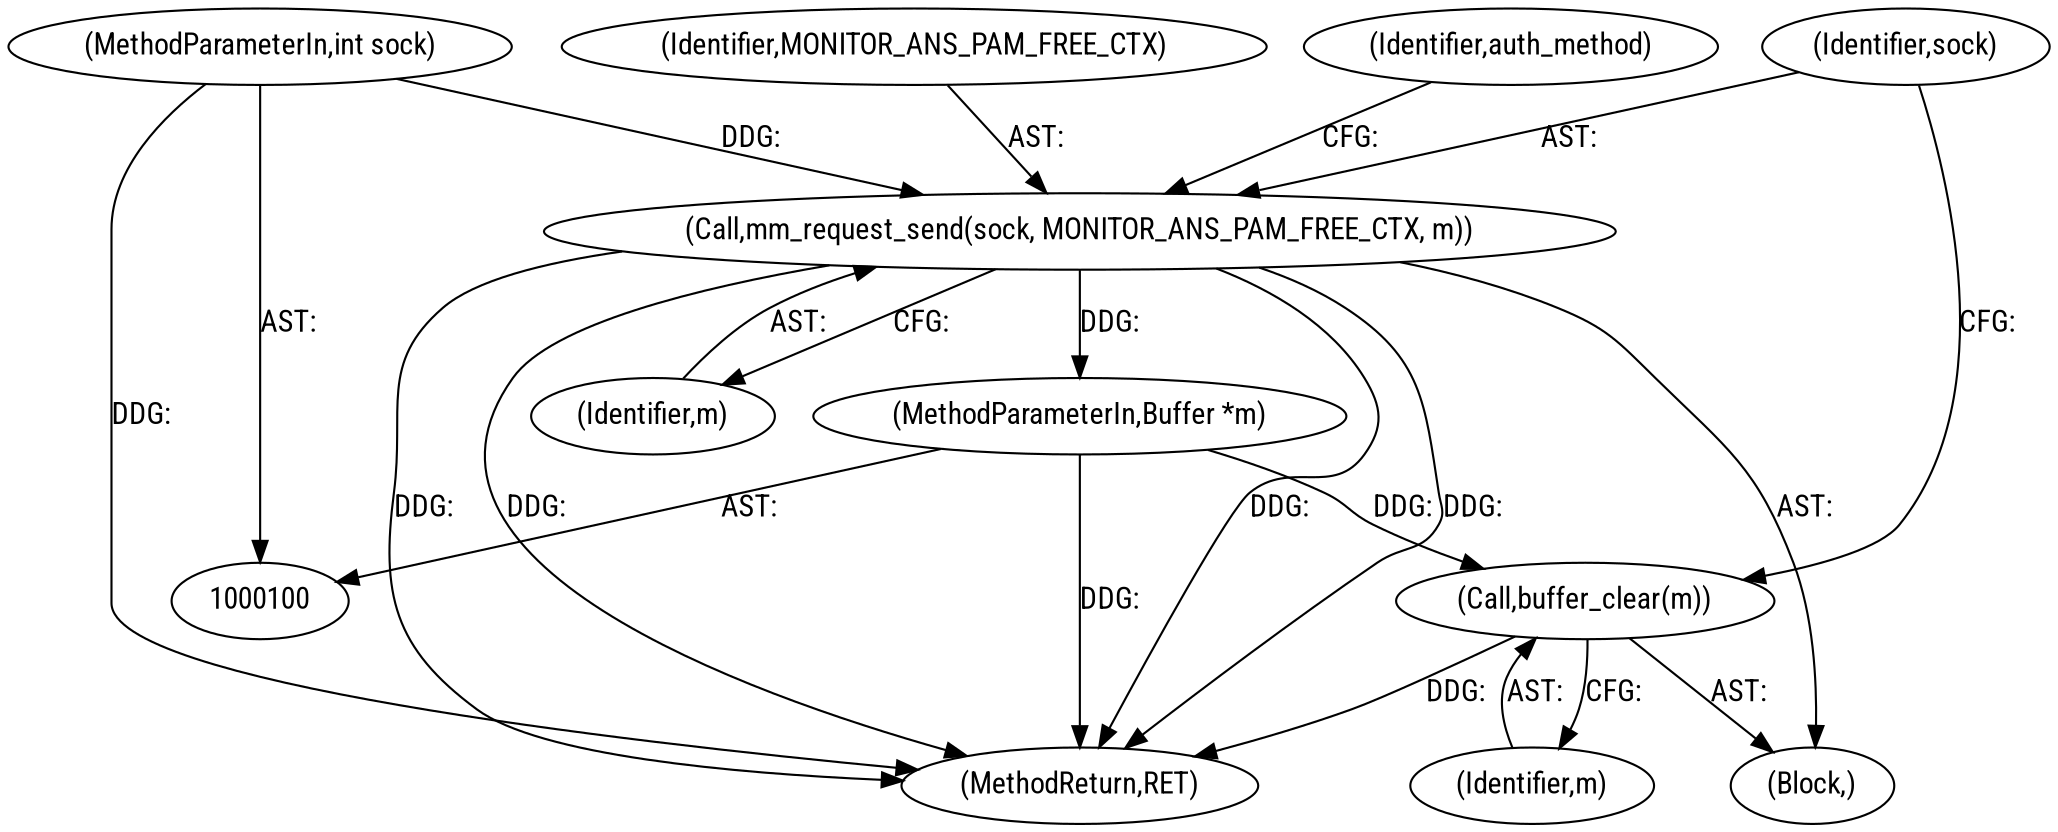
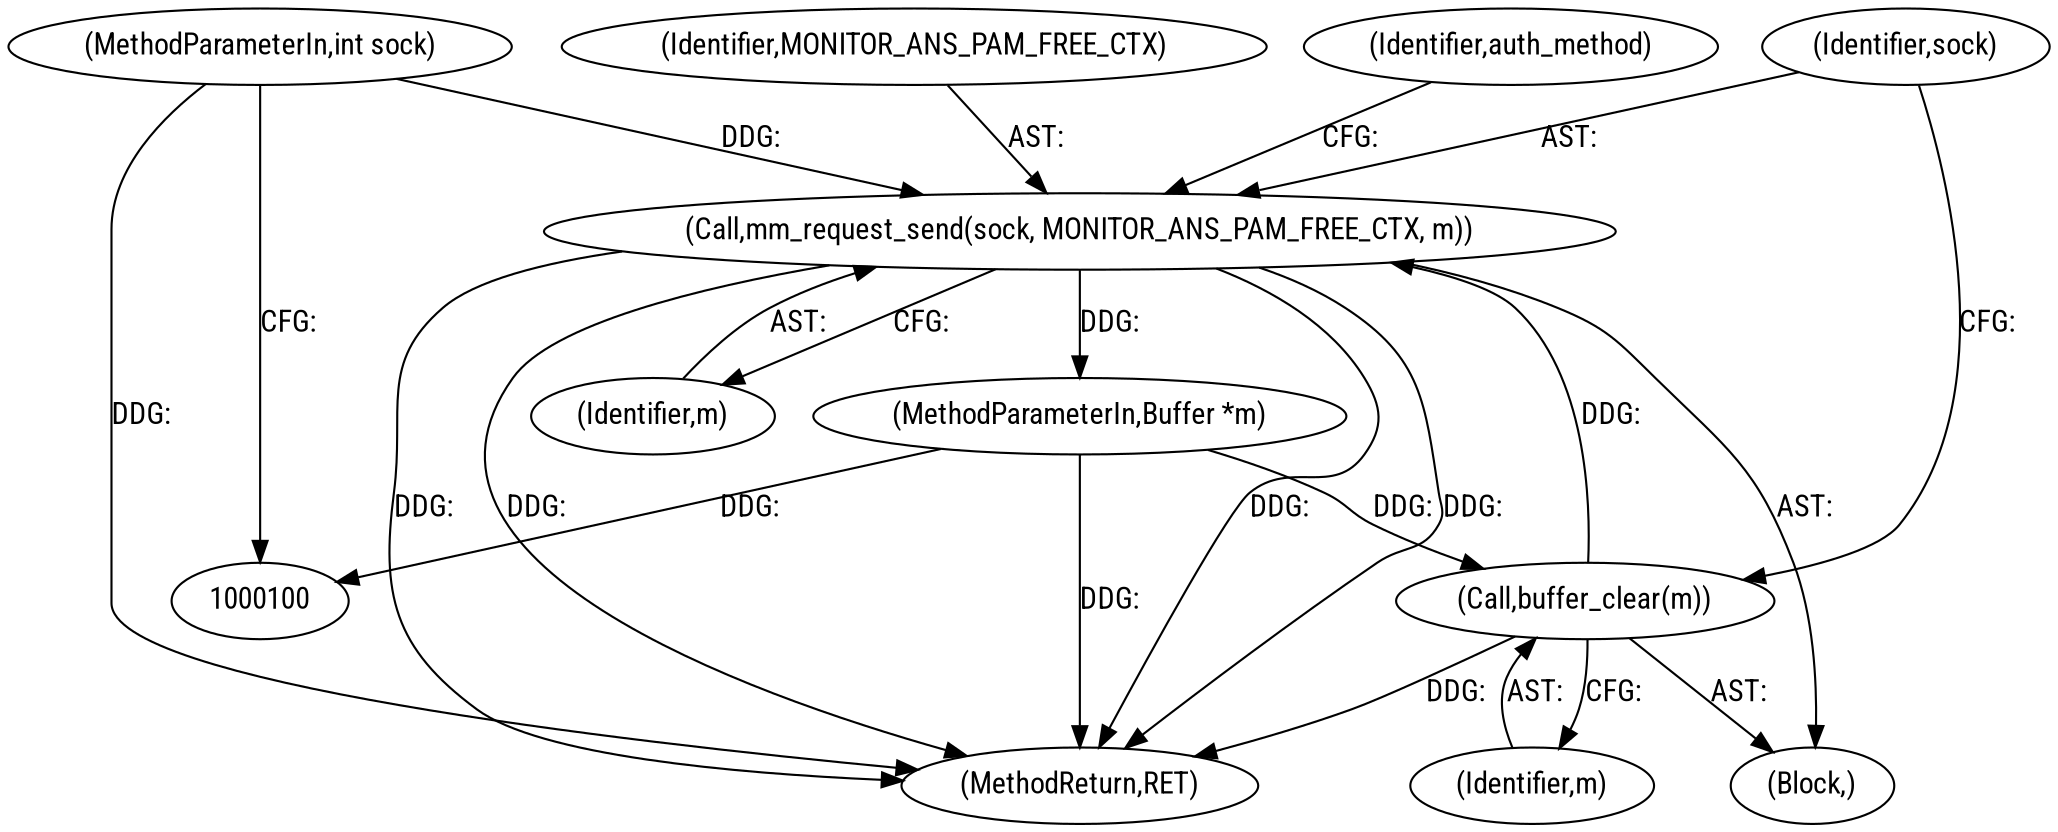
edge "(MethodParameterIn,int sock)" -> "1000100": label "AST: " -> "CFG: "
edge "(Call,buffer_clear(m))" -> "(Call,mm_request_send(sock, MONITOR_ANS_PAM_FREE_CTX, m))": added, label "DDG:"
edge "(MethodParameterIn,Buffer *m)" -> "1000100": label "AST: " -> "DDG: "
